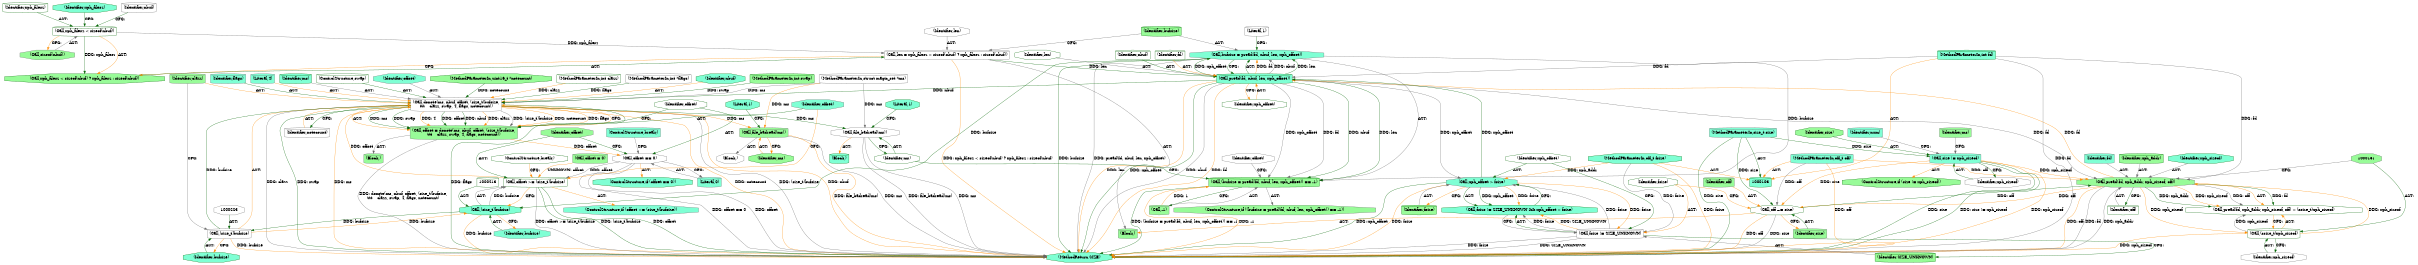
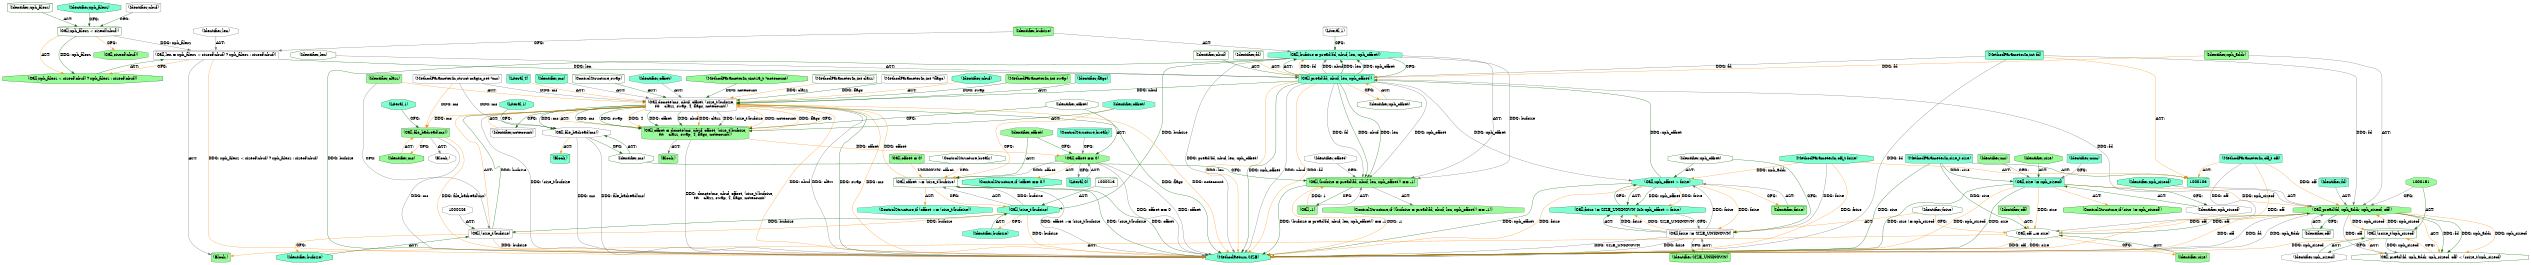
edge "(Call,sizeof(nbuf))" -> "(Call,xph_filesz < sizeof(nbuf))": removed, label "AST:"
edge "(Call,pread(fd, xph_addr, xph_sizeof, off))" -> "(Call,pread(fd, nbuf, len, xph_offset))": now "(Identifier,xph_addr)" -> "(Call,pread(fd, nbuf, len, xph_offset))"
node "(Call,offset == 0)": fillcolor white -> palegreen
